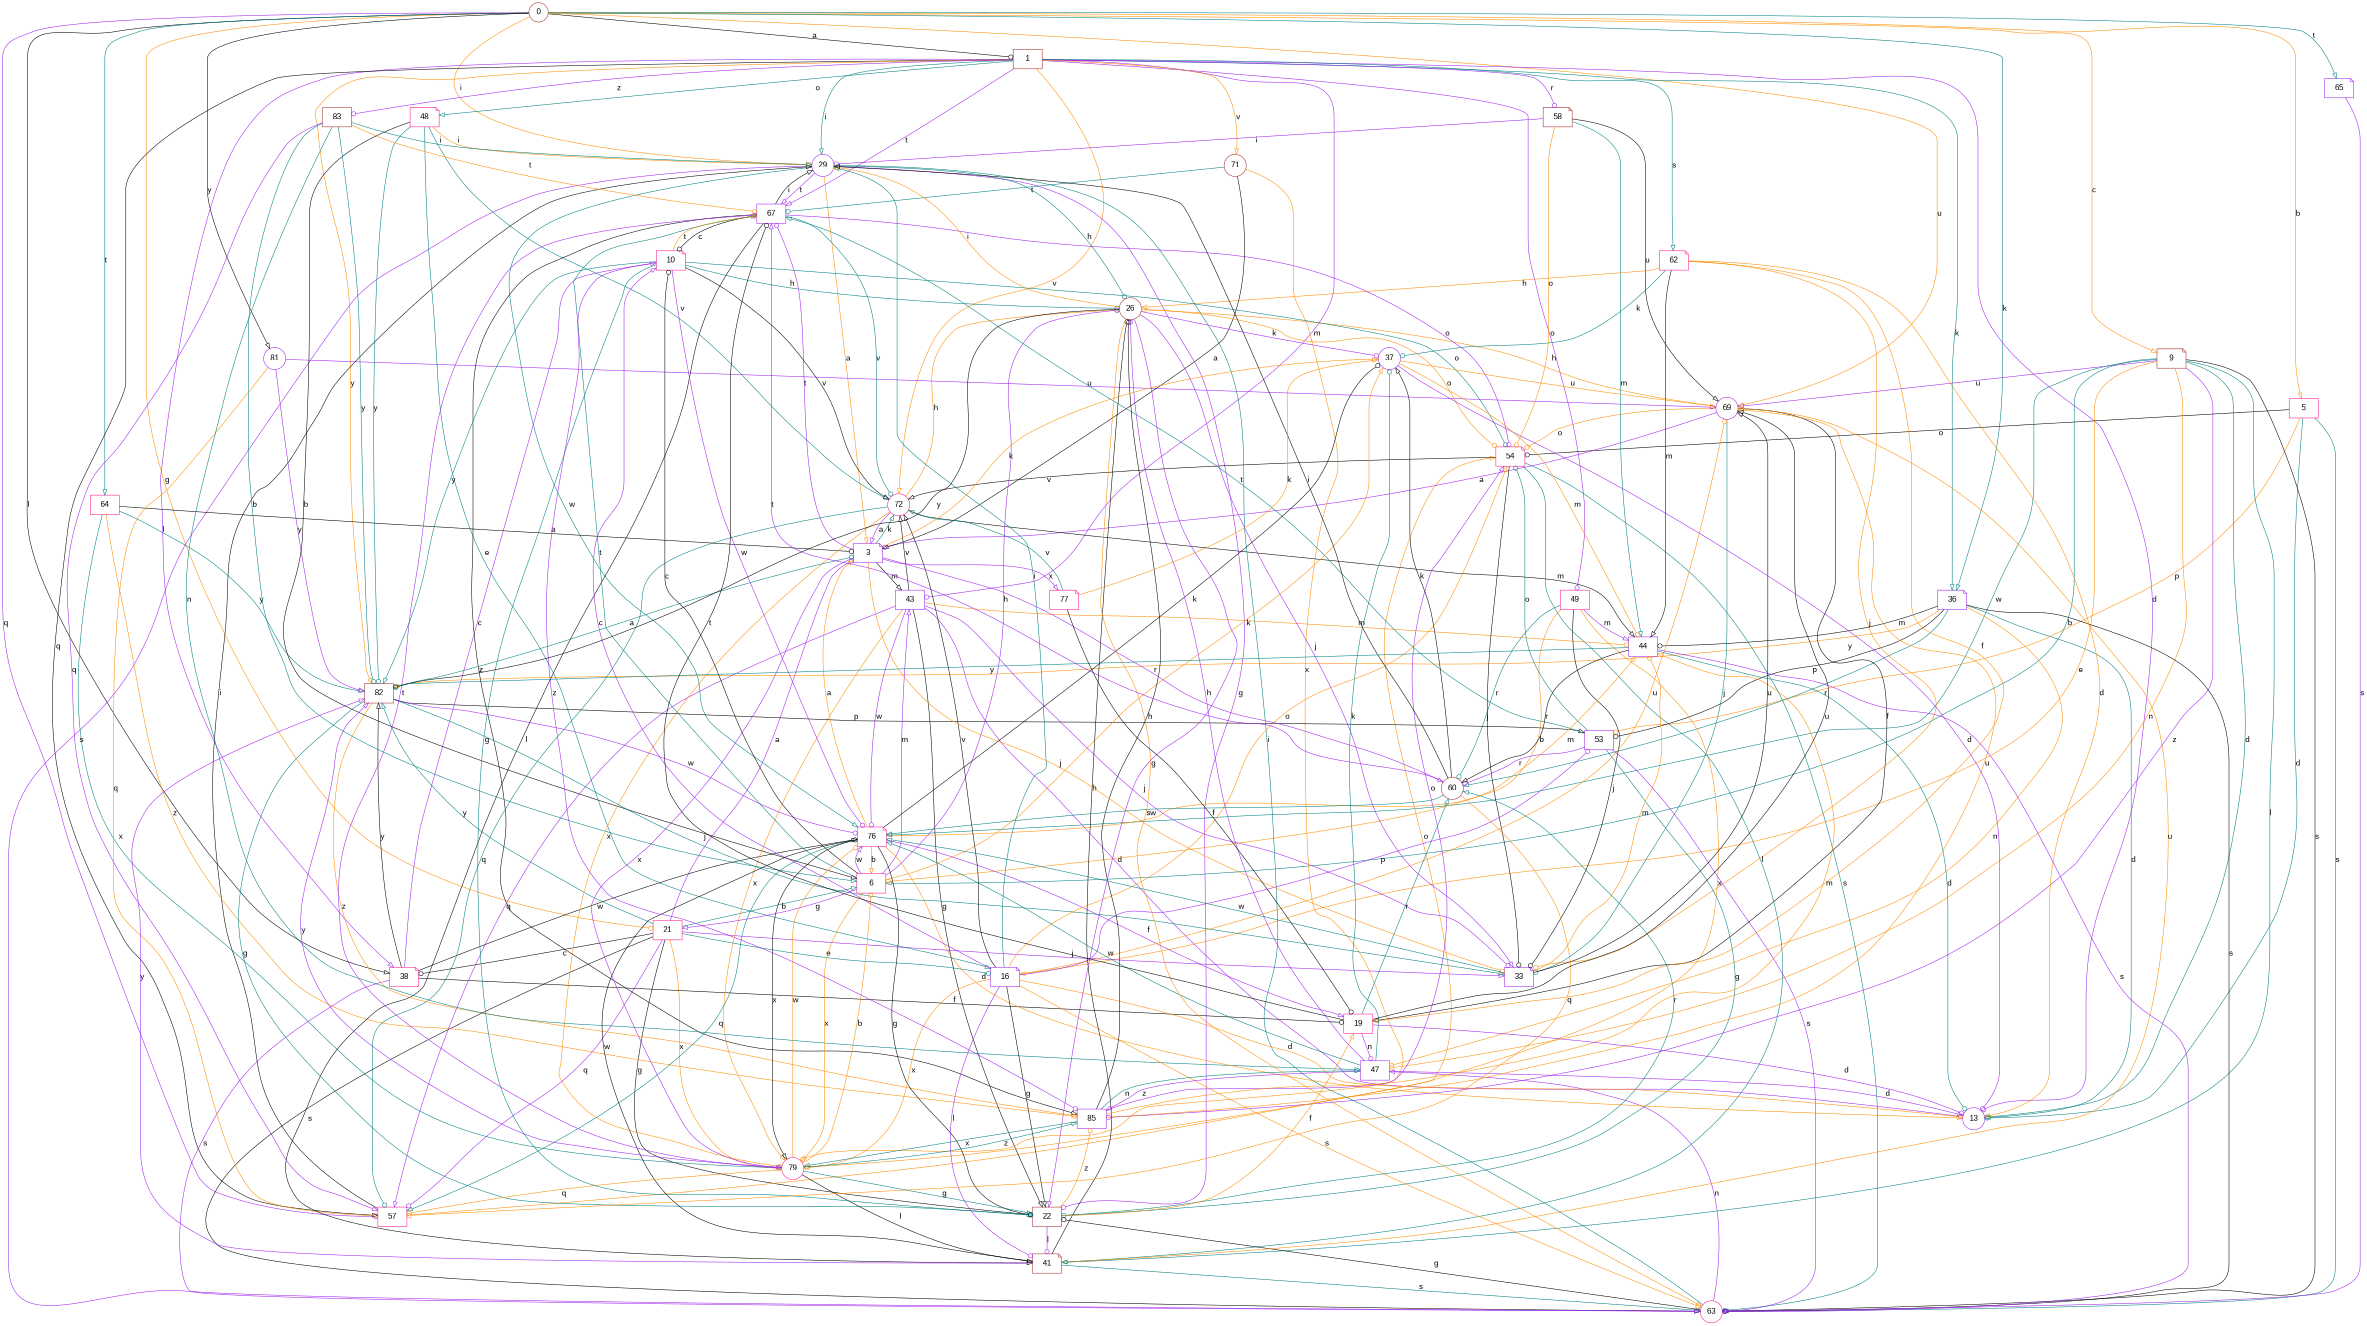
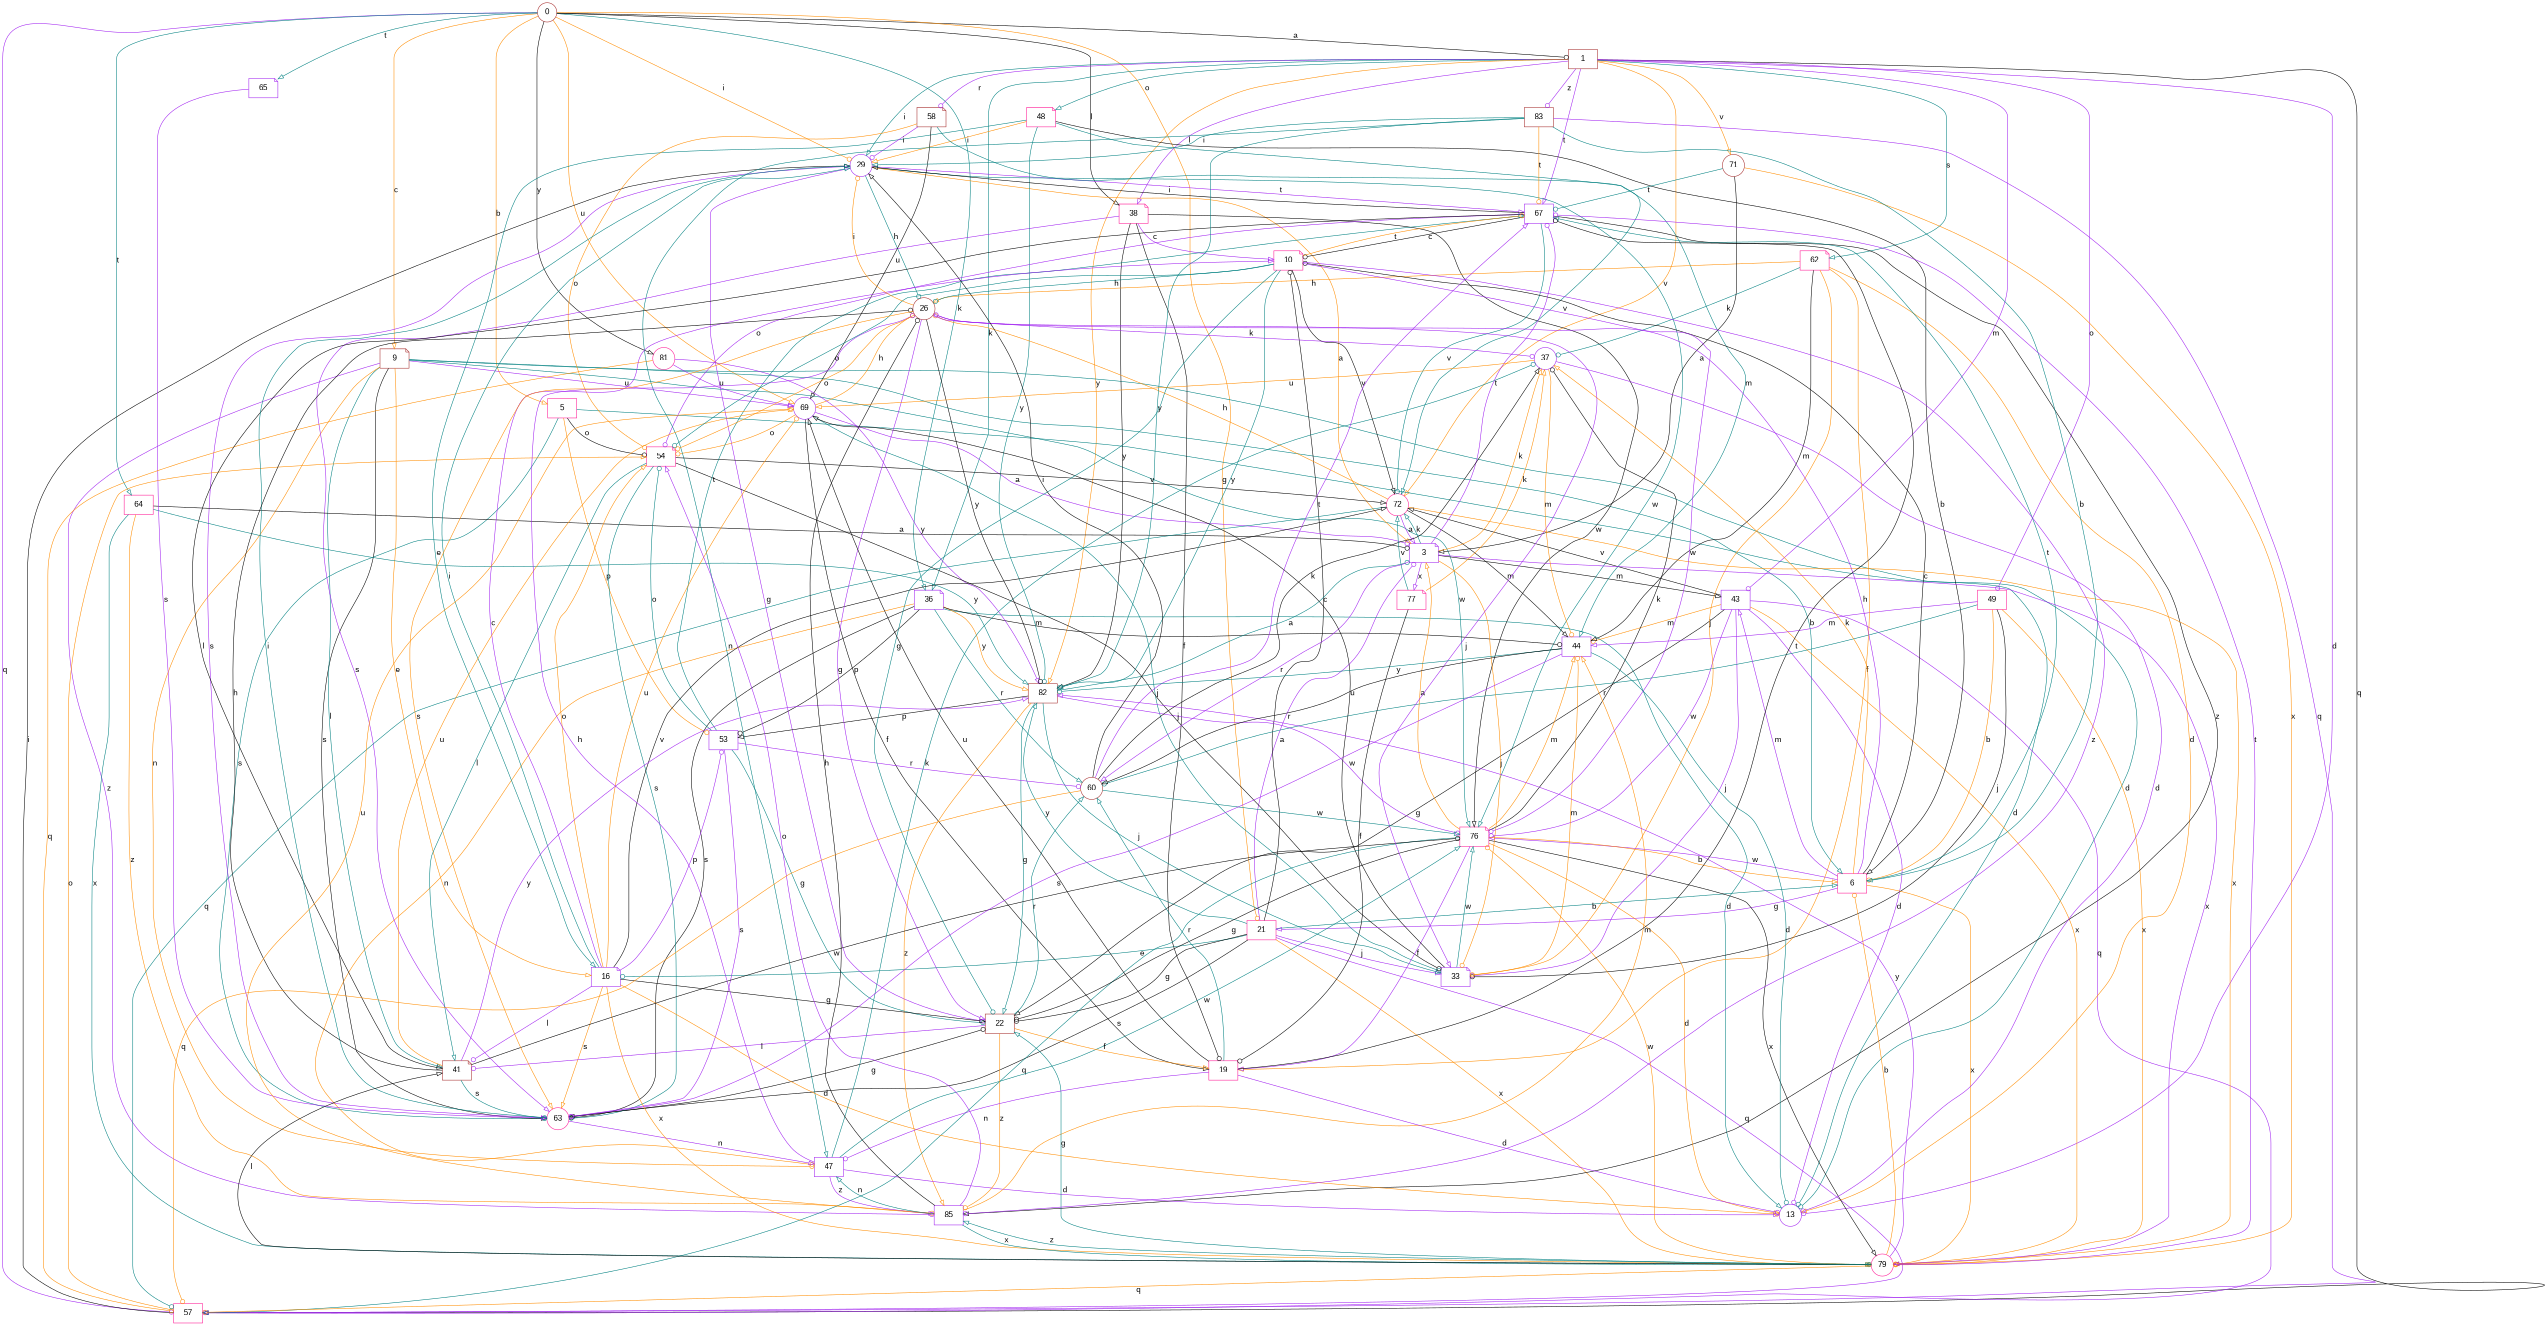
node "81": color purple -> deeppink
edge "21" -> "38": now "21" -> "10"
